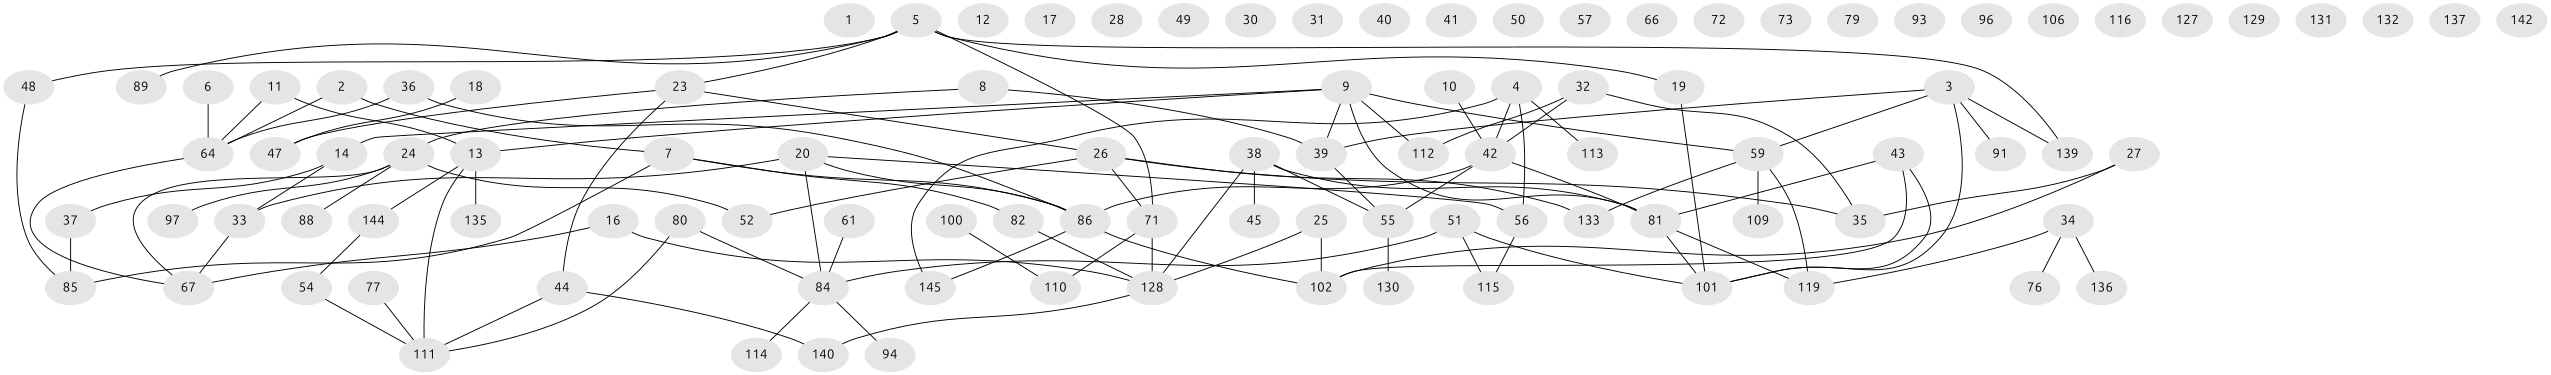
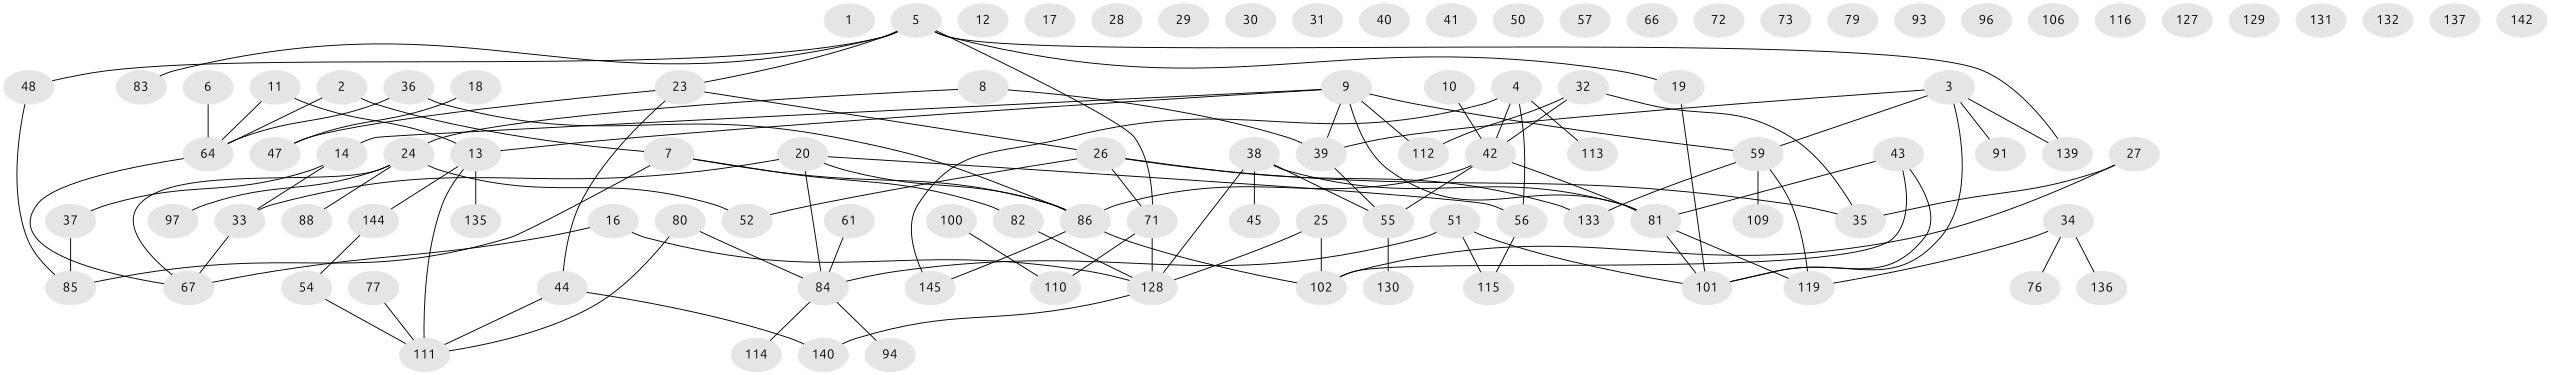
node "49": label "49" -> "29"
node "89": label "89" -> "83"
